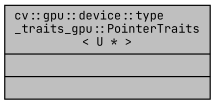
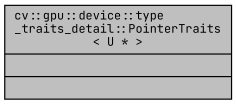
node "cv::gpu::device::type": text "_traits_gpu::PointerTraits" -> "_traits_detail::PointerTraits"
